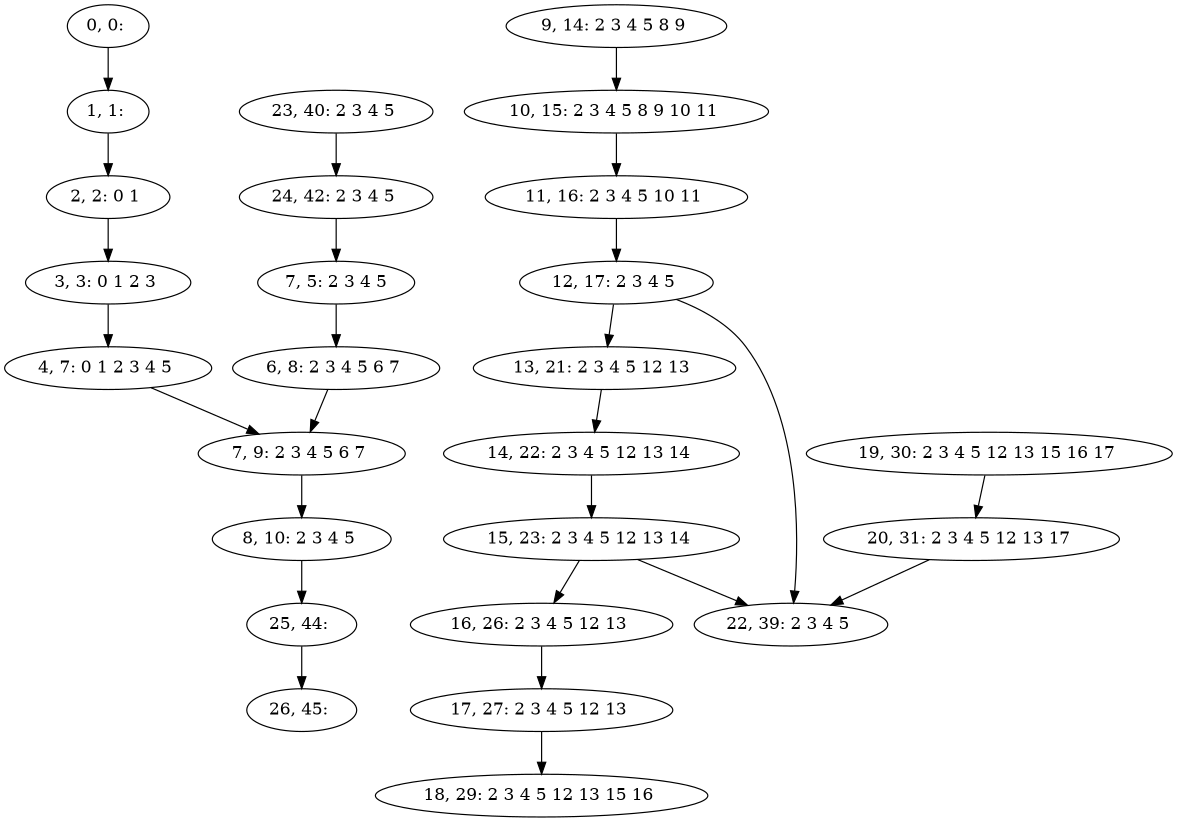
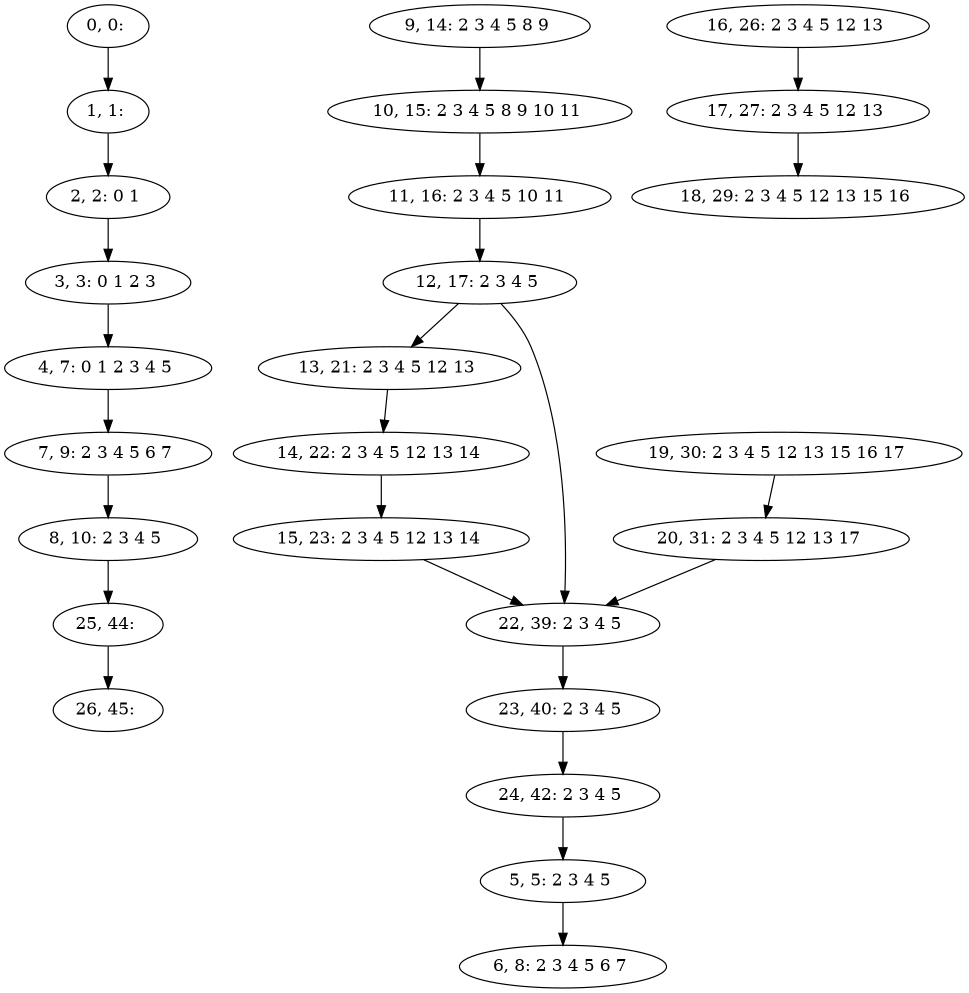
node "7, 5: 2 3 4 5": label "7, 5: 2 3 4 5" -> "5, 5: 2 3 4 5"
edge "6, 8: 2 3 4 5 6 7" -> "7, 9: 2 3 4 5 6 7": removed
edge "15, 23: 2 3 4 5 12 13 14" -> "16, 26: 2 3 4 5 12 13": removed
edge "22, 39: 2 3 4 5" -> "23, 40: 2 3 4 5": added
